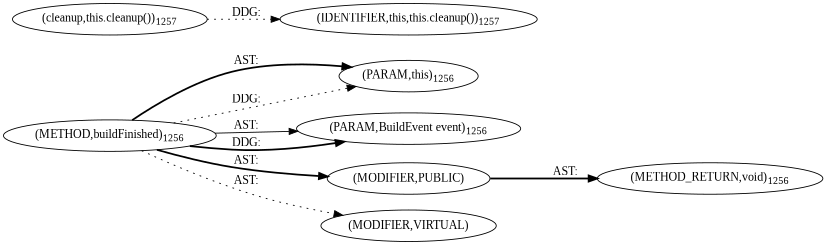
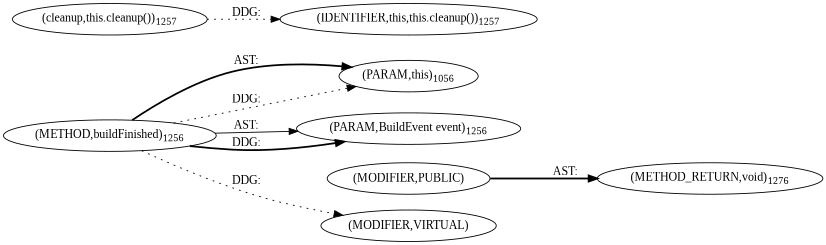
node "(PARAM,this)": text "1256" -> "1056"
edge "(METHOD,buildFinished)" -> "(MODIFIER,PUBLIC)": removed, label "AST:"
node "(METHOD_RETURN,void)": text "1256" -> "1276"
edge "(METHOD,buildFinished)" -> "(MODIFIER,VIRTUAL)": label "AST: " -> "DDG: "
